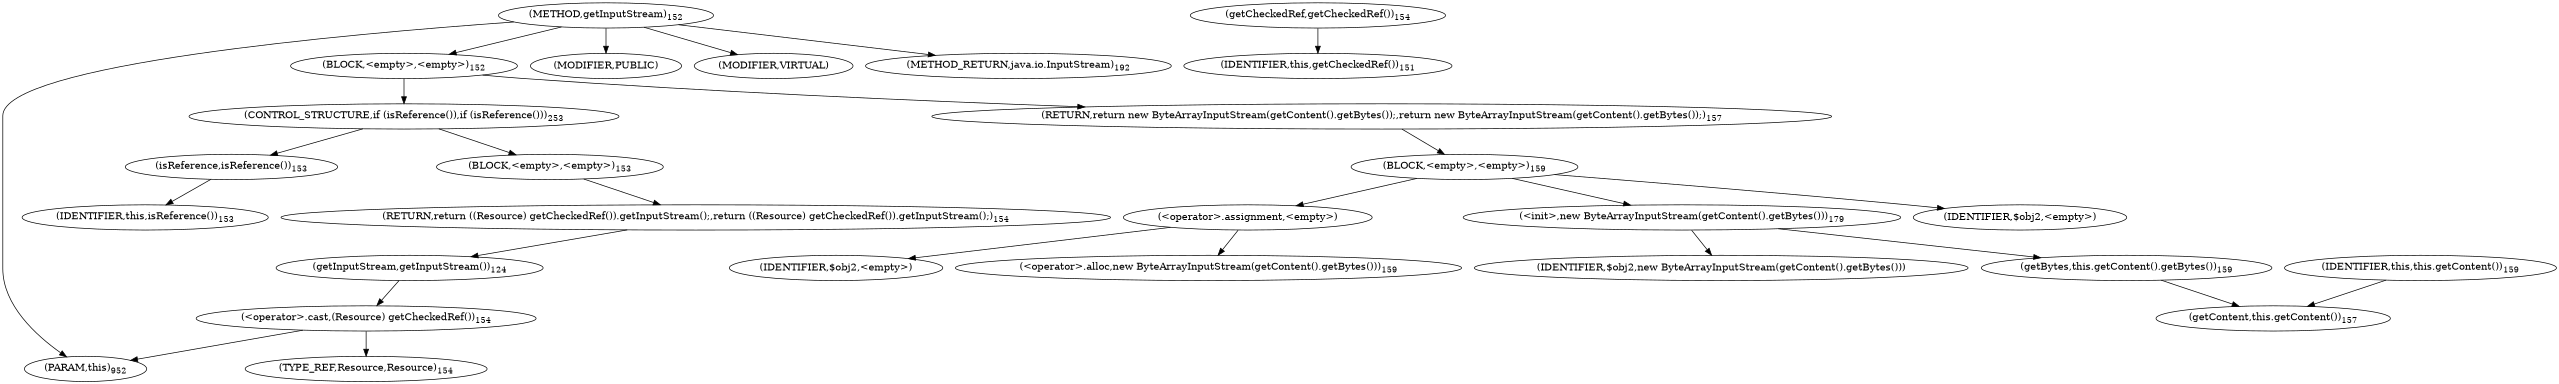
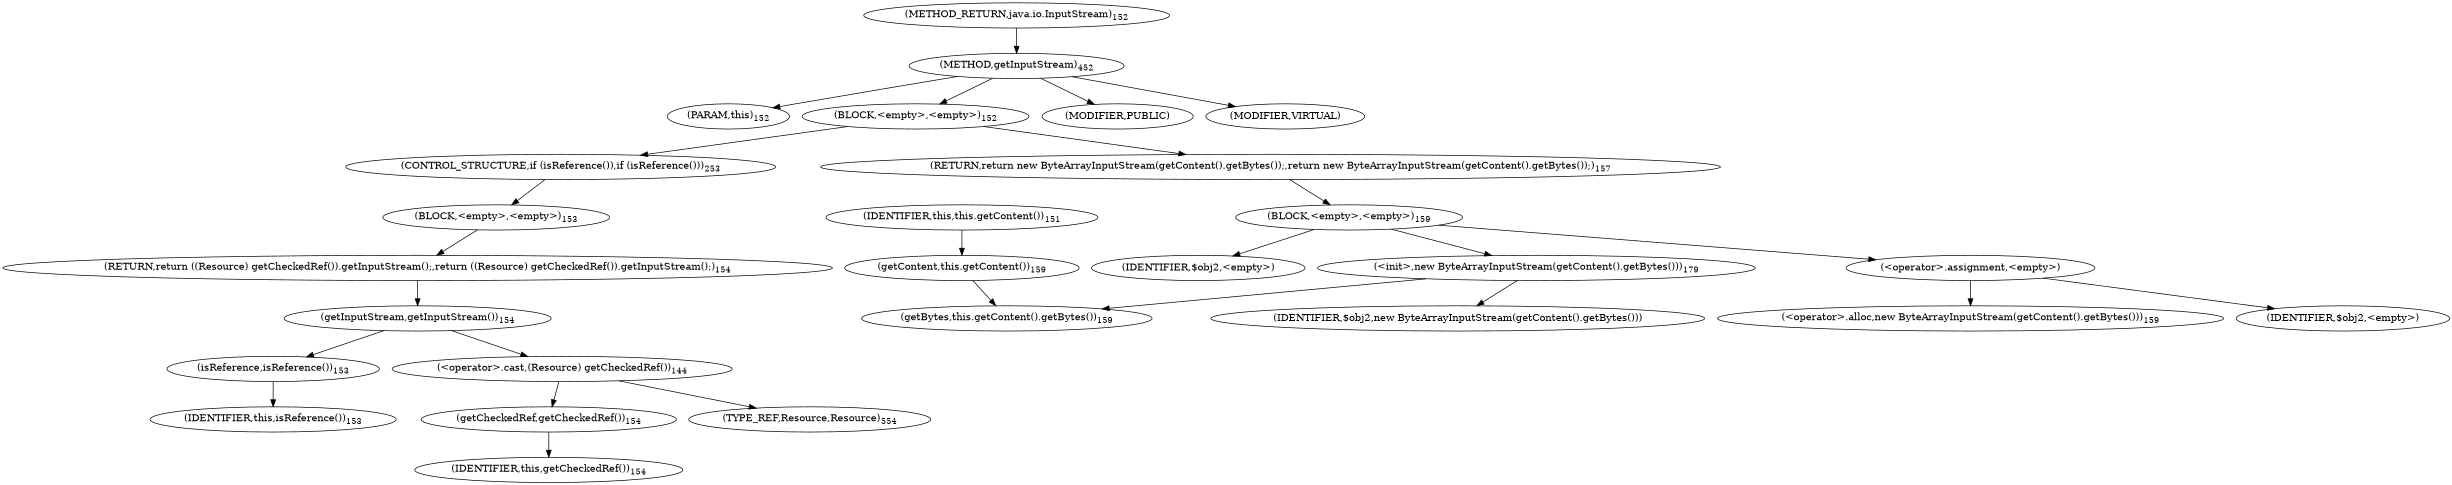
node "(METHOD,getInputStream)": text "152" -> "452"
edge "(METHOD,getInputStream)" -> "(METHOD_RETURN,java.io.InputStream)": reversed
node "(METHOD_RETURN,java.io.InputStream)": text "192" -> "152"
node "(IDENTIFIER,this,getCheckedRef())": text "151" -> "154"
edge "(CONTROL_STRUCTURE,if (isReference()),if (isReference()))" -> "(isReference,isReference())": now "(getInputStream,getInputStream())" -> "(isReference,isReference())"
node "(getInputStream,getInputStream())": text "124" -> "154"
node "(IDENTIFIER,this,this.getContent())": text "159" -> "151"
edge "(getBytes,this.getContent().getBytes())" -> "(getContent,this.getContent())": reversed
node "(<operator>.cast,(Resource) getCheckedRef())": text "154" -> "144"
node "(getContent,this.getContent())": text "157" -> "159"
edge "(<operator>.cast,(Resource) getCheckedRef())" -> "(PARAM,this)": now "(<operator>.cast,(Resource) getCheckedRef())" -> "(getCheckedRef,getCheckedRef())"
node "(PARAM,this)": text "952" -> "152"
node "(TYPE_REF,Resource,Resource)": text "154" -> "554"
